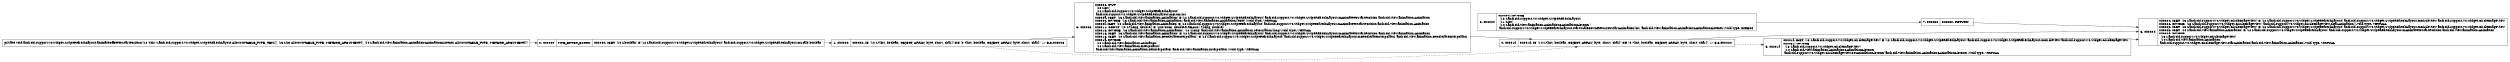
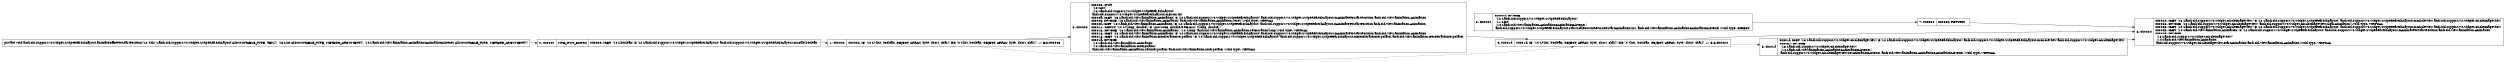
node "0: 0x0000": text "MTH_ENTER_BLOCK" -> "MTH_IPUT_BLOCK"
